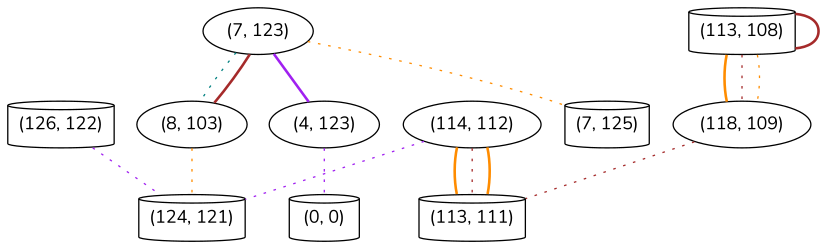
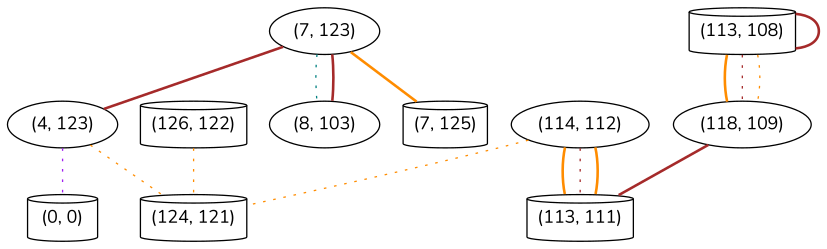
edge "(7, 123)" -- "(7, 125)": style dotted -> bold
edge "(7, 123)" -- "(4, 123)": color purple -> brown
edge "(114, 112)" -- "(124, 121)": color purple -> darkorange
edge "(118, 109)" -- "(113, 111)": style dotted -> bold
edge "(126, 122)" -- "(124, 121)": color purple -> darkorange
edge "(8, 103)" -- "(124, 121)": now "(4, 123)" -- "(124, 121)"
